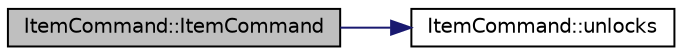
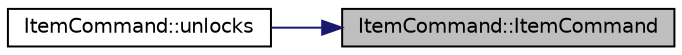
edge "ItemCommand::ItemCommand" -> "ItemCommand::unlocks": reversed
